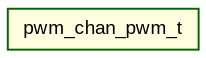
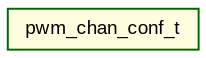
node "pwm_chan_pwm_t": label "pwm_chan_pwm_t" -> "pwm_chan_conf_t"
